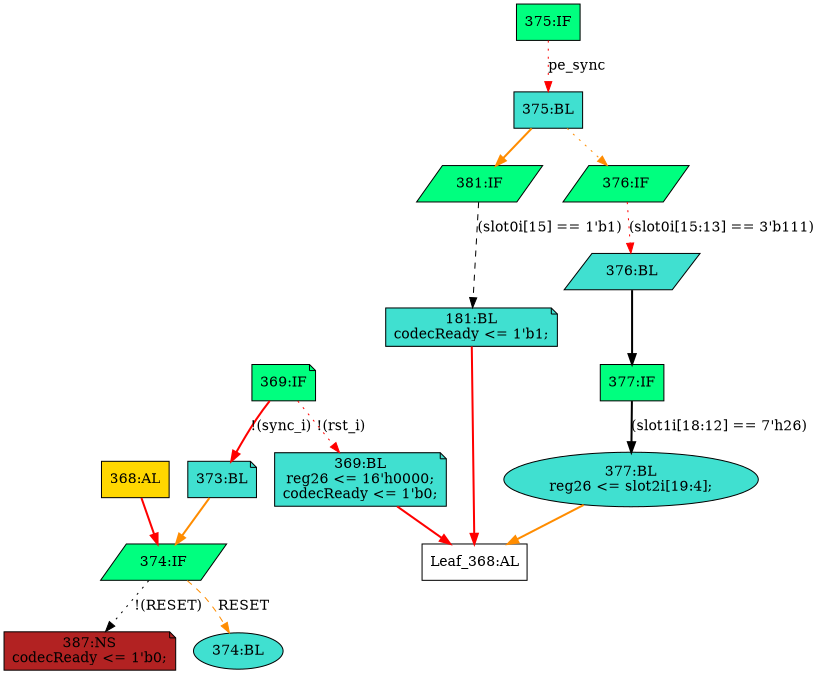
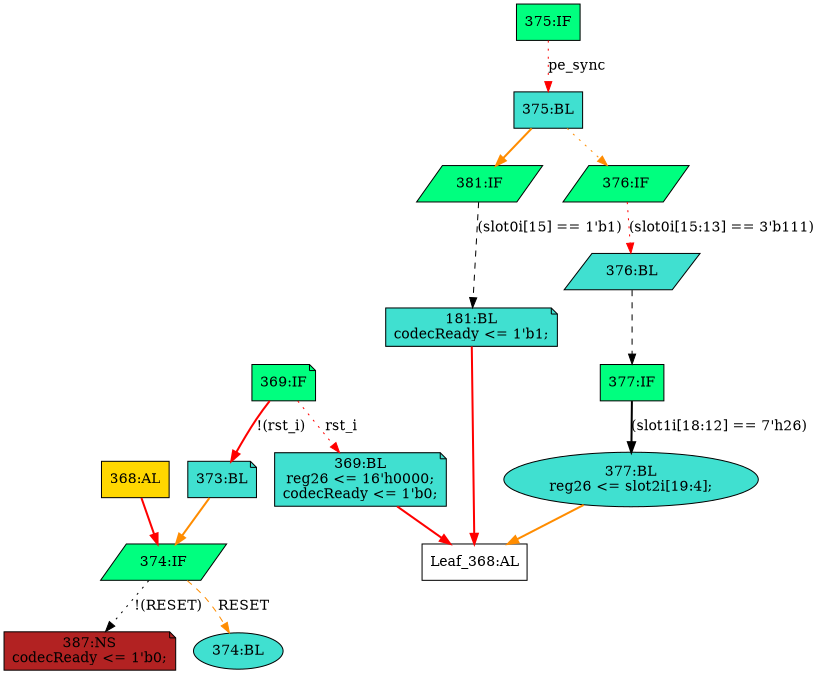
edge "376:BL" -> "377:IF": style bold -> dashed
edge "369:IF" -> "373:BL": label "!(sync_i)" -> "!(rst_i)"
edge "369:IF" -> "369:BL reg26 <= 16'h0000; codecReady <= 1'b0;": label "!(rst_i)" -> "rst_i"
